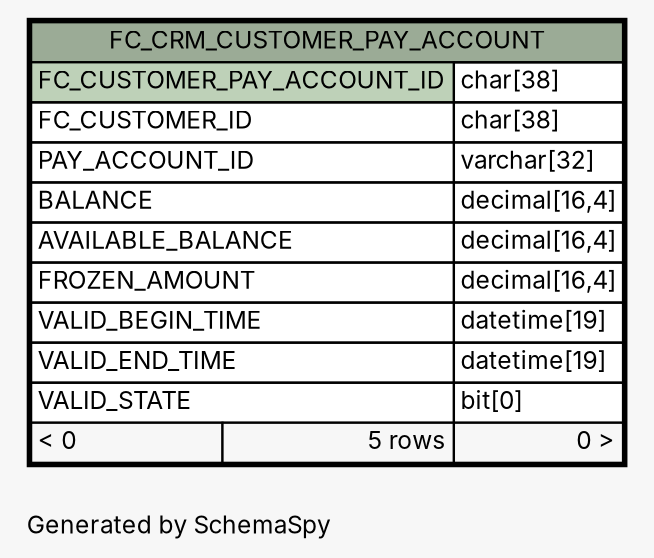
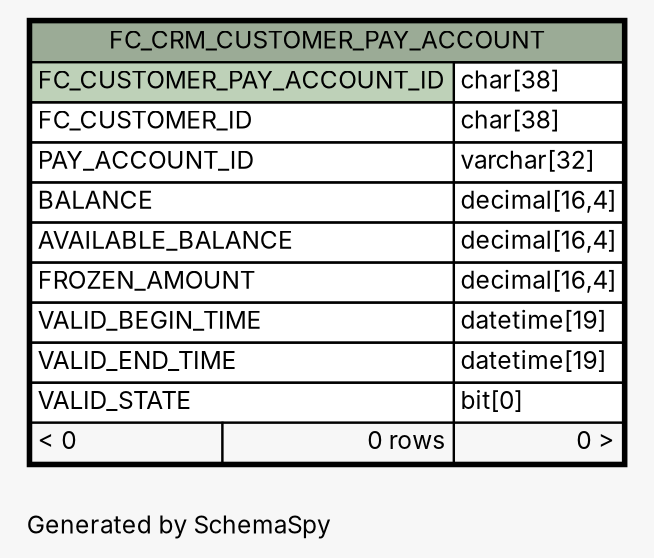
node "FC_CRM_CUSTOMER_PAY_ACCOUNT": text "5 rows" -> "0 rows"
